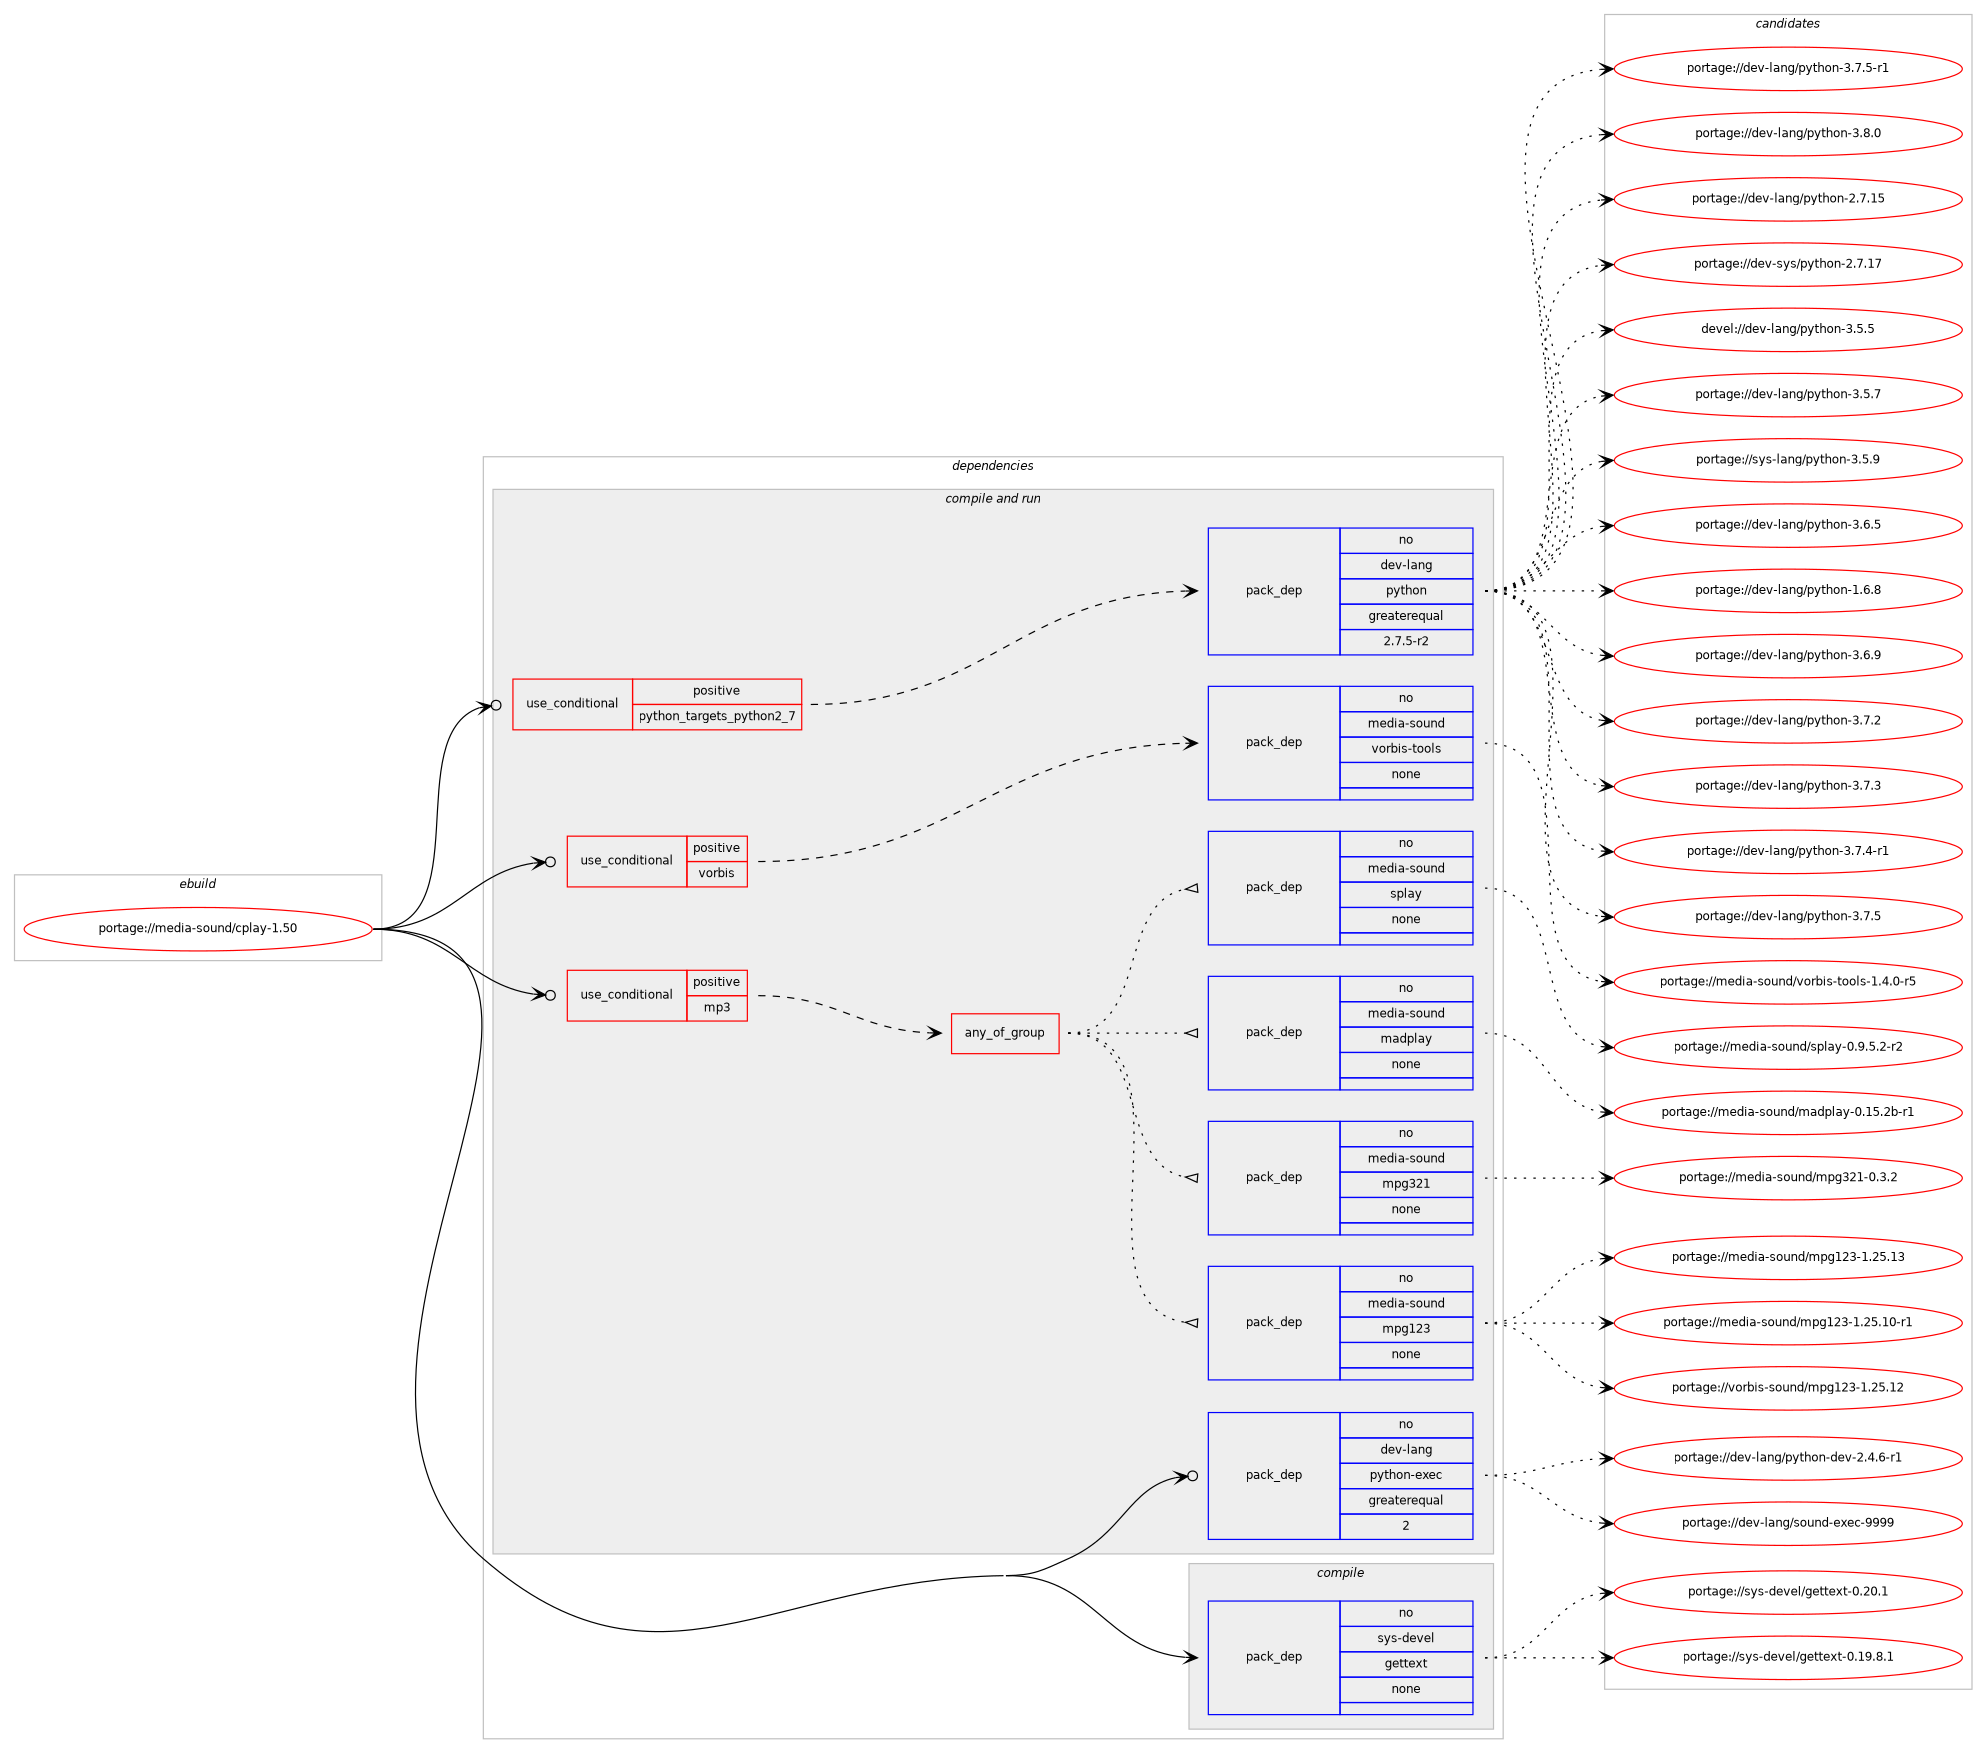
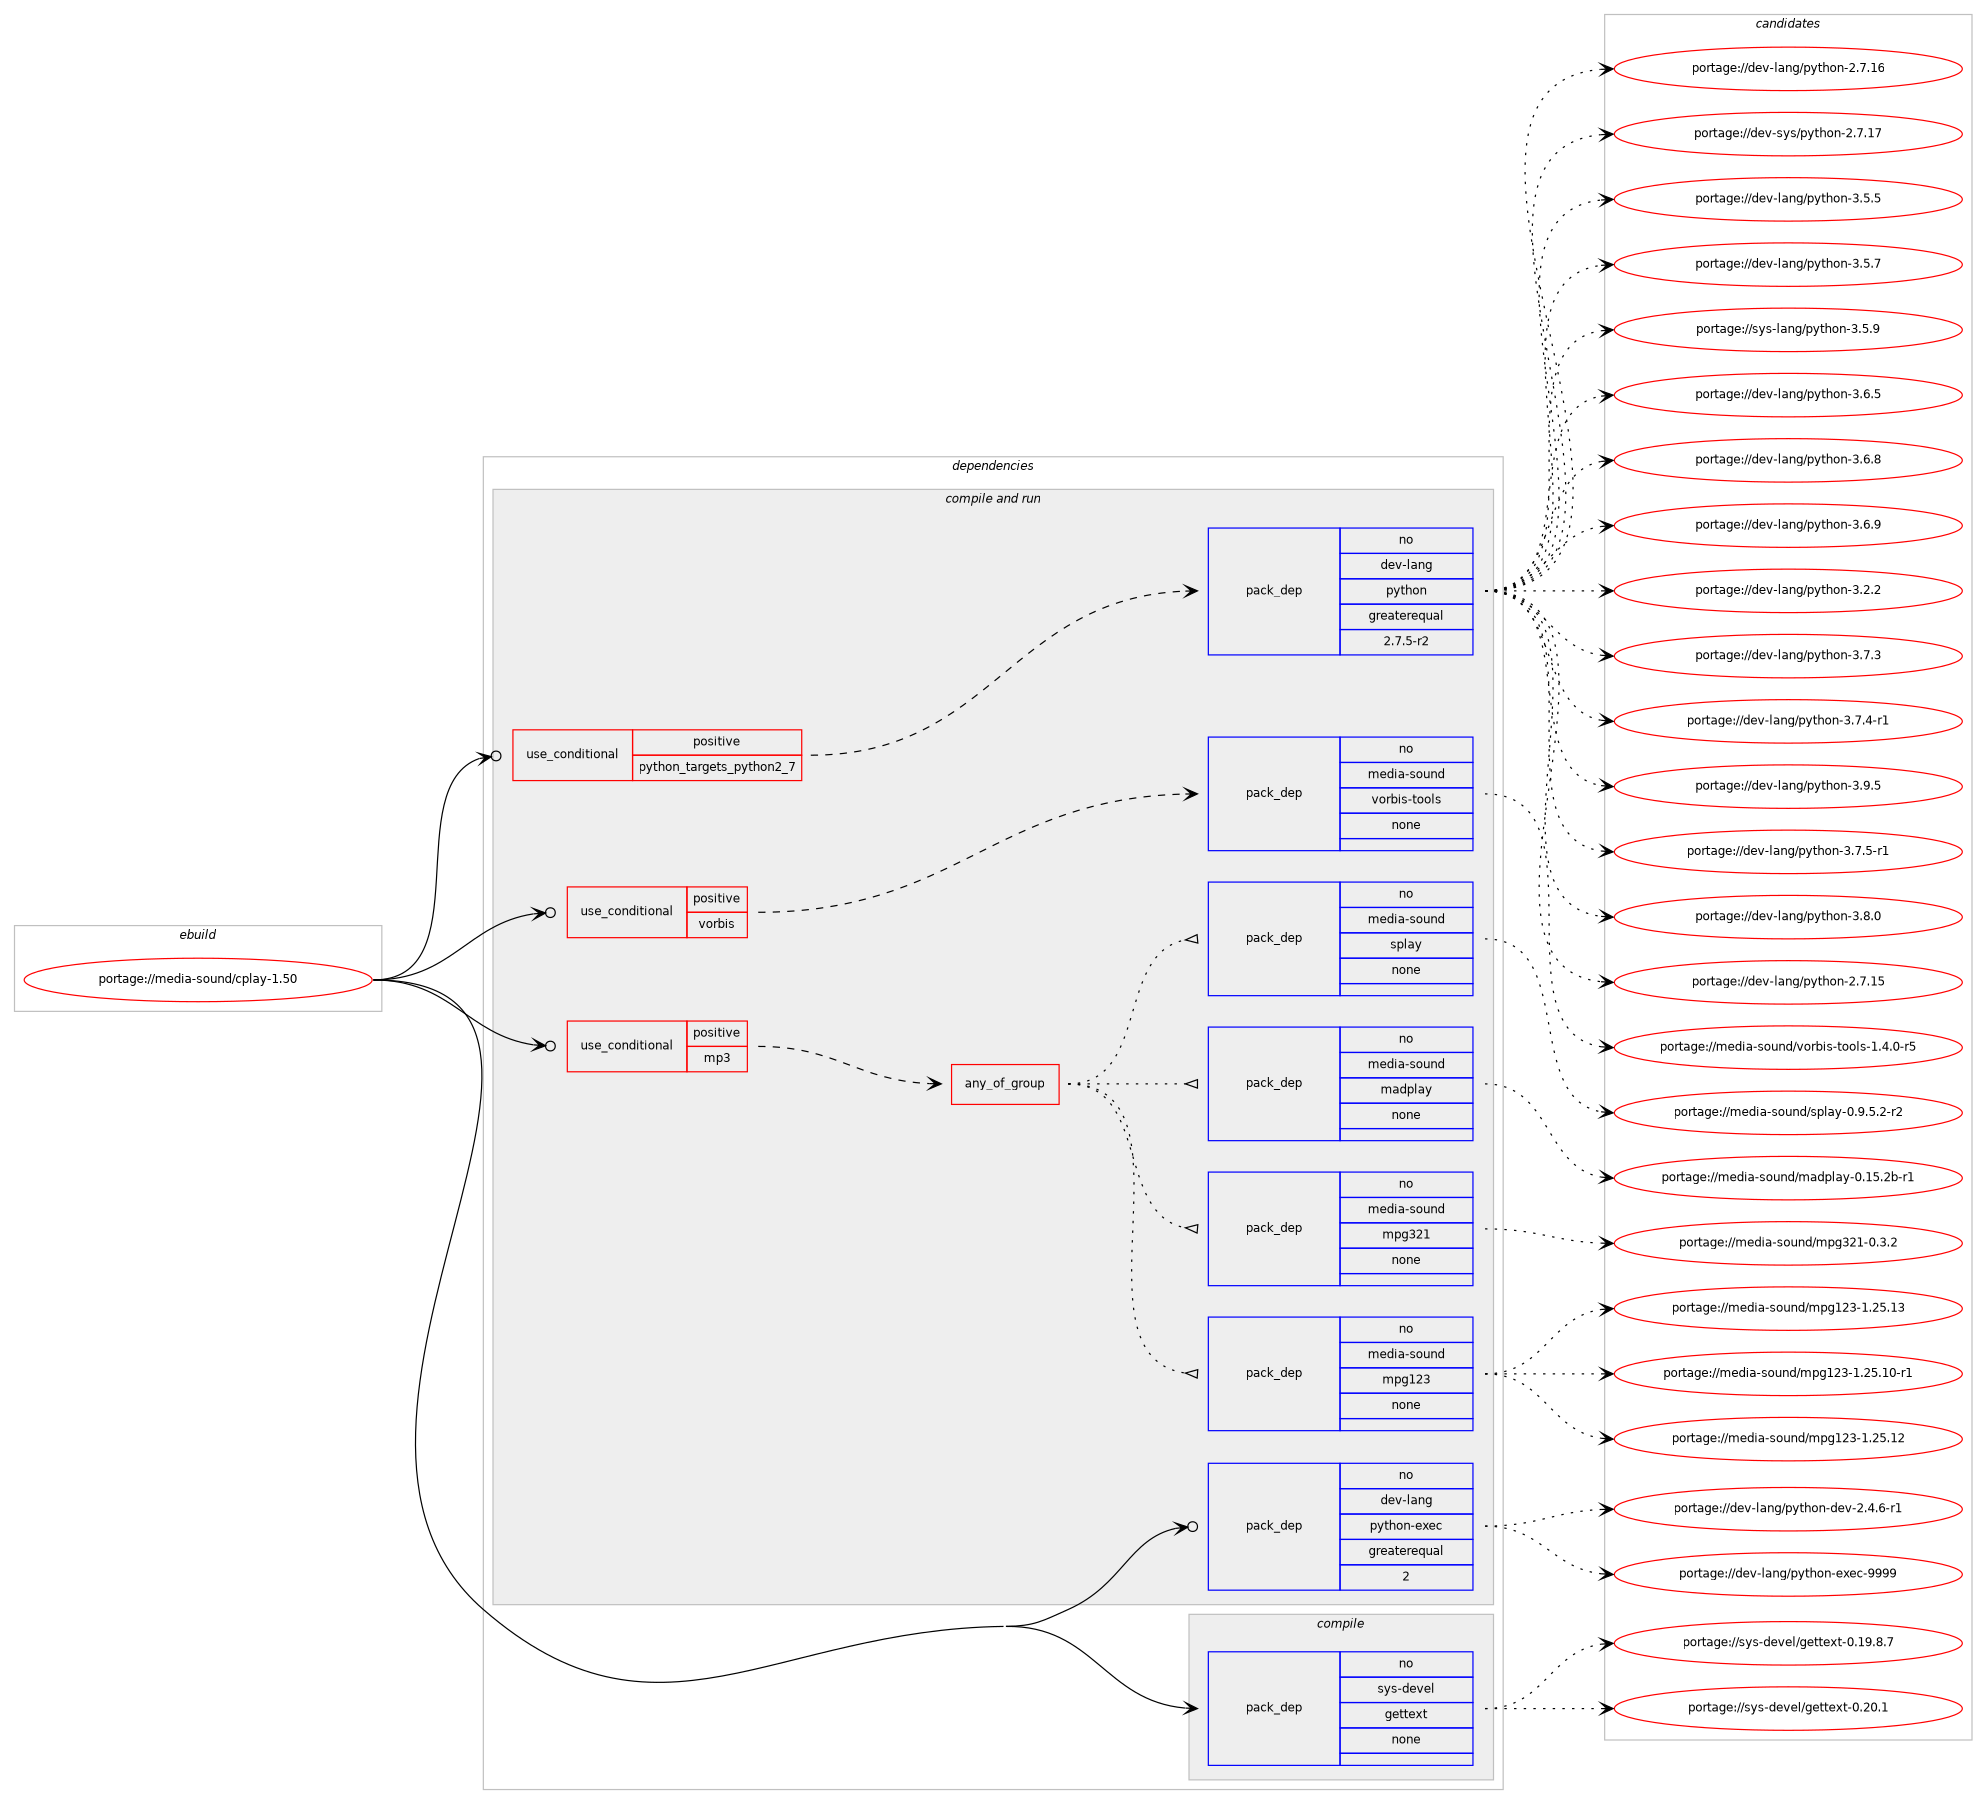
node "portage://dev-lang/python-2.7.16": added
node "devel://dev-lang/python-3.5.5": label "devel://dev-lang/python-3.5.5" -> "portage://dev-lang/python-3.5.5"
node "portage://dev-lang/python-1.6.8": label "portage://dev-lang/python-1.6.8" -> "portage://dev-lang/python-3.6.8"
node "portage://dev-lang/python-3.7.2": label "portage://dev-lang/python-3.7.2" -> "portage://dev-lang/python-3.2.2"
node "portage://dev-lang/python-3.7.5": label "portage://dev-lang/python-3.7.5" -> "portage://dev-lang/python-3.9.5"
node "portage://vorbis-sound/mpg123-1.25.12": label "portage://vorbis-sound/mpg123-1.25.12" -> "portage://media-sound/mpg123-1.25.12"
node "portage://dev-lang/sound-exec-9999": label "portage://dev-lang/sound-exec-9999" -> "portage://dev-lang/python-exec-9999"
node "portage://sys-devel/gettext-0.19.8.1": label "portage://sys-devel/gettext-0.19.8.1" -> "portage://sys-devel/gettext-0.19.8.7"
